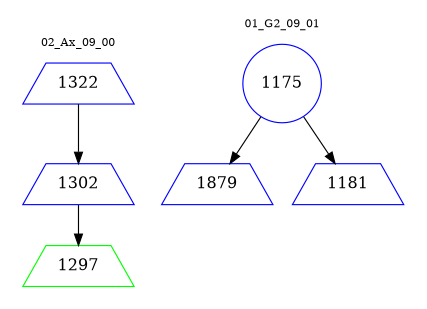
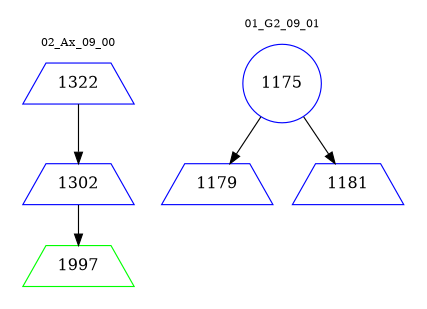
node "1879": label "1879" -> "1179"
node "1297": label "1297" -> "1997"
